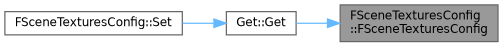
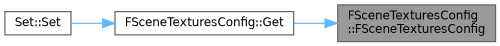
node "FSceneTexturesConfig::Set": label "FSceneTexturesConfig::Set" -> "Set::Set"
node "Get::Get": label "Get::Get" -> "FSceneTexturesConfig::Get"
